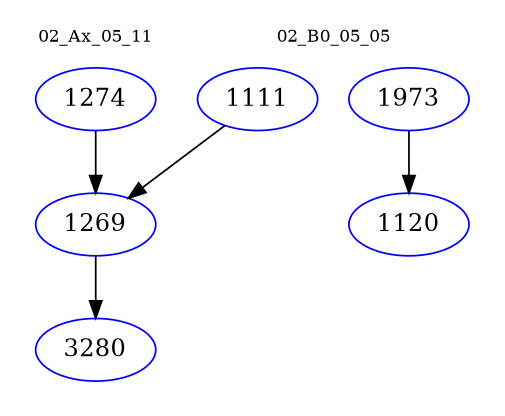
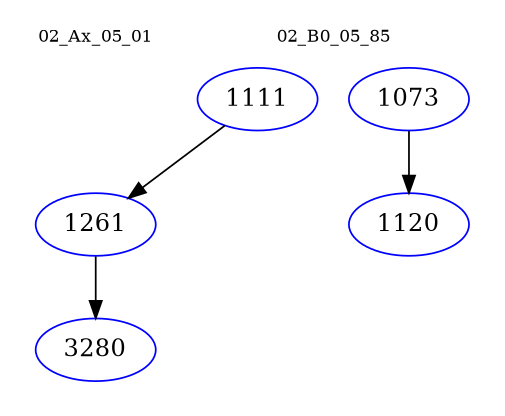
cluster "02_Ax_05_11": label "02_Ax_05_11" -> "02_Ax_05_01"
cluster "02_B0_05_05": label "02_B0_05_05" -> "02_B0_05_85"
node "1274": removed
node "1973": label "1973" -> "1073"
node "1269": label "1269" -> "1261"
